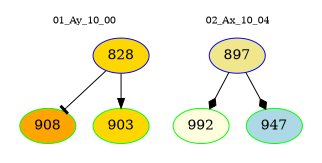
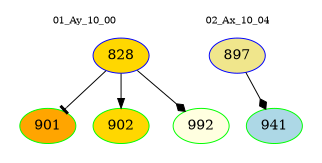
edge "897" -> "992": now "828" -> "992"
node "908": label "908" -> "901"
node "903": label "903" -> "902"
node "947": label "947" -> "941"
